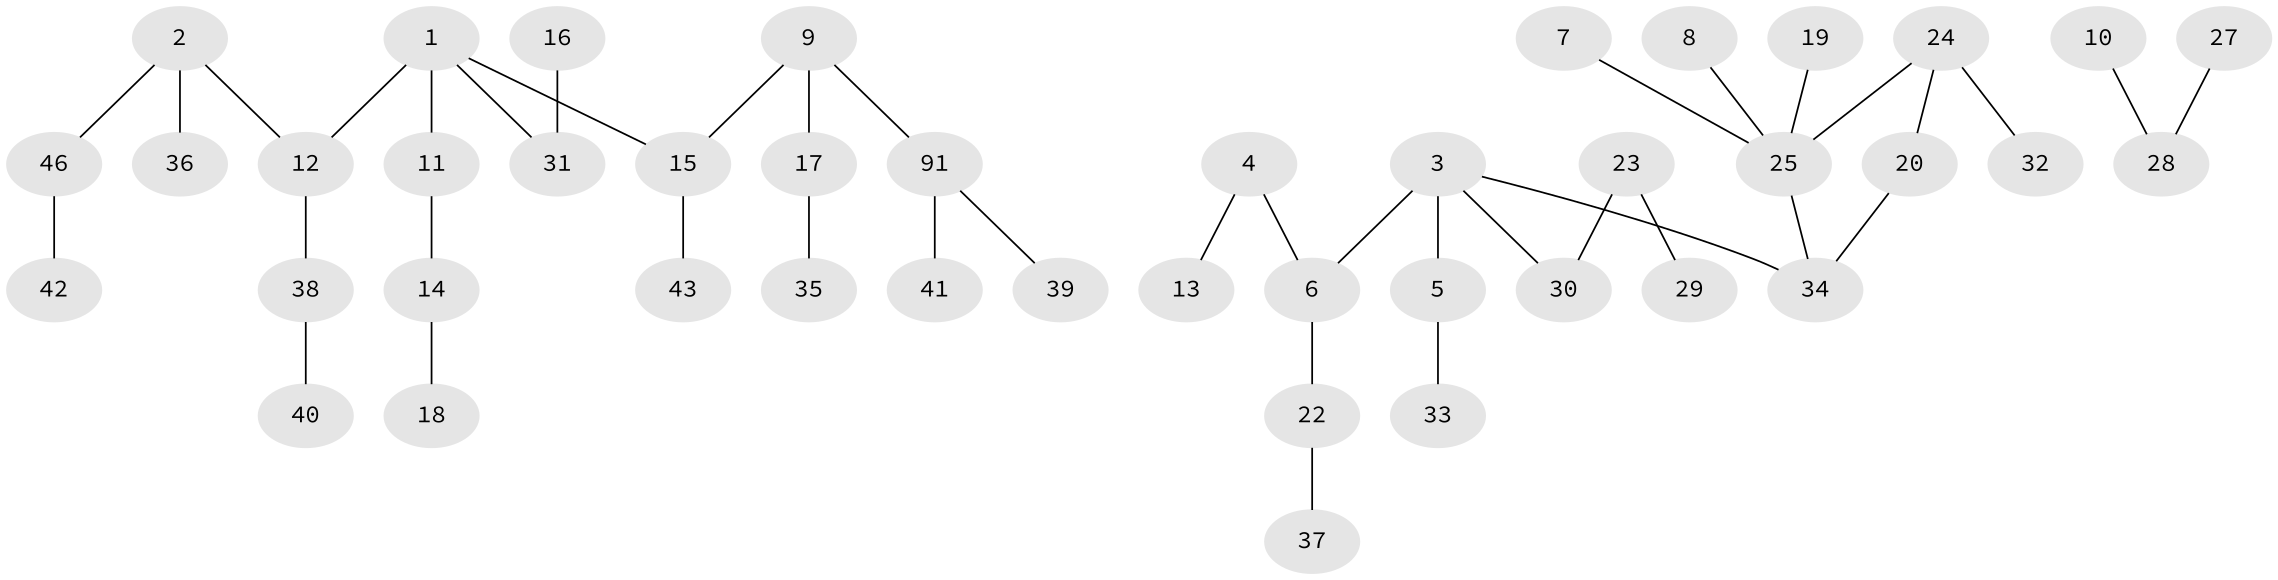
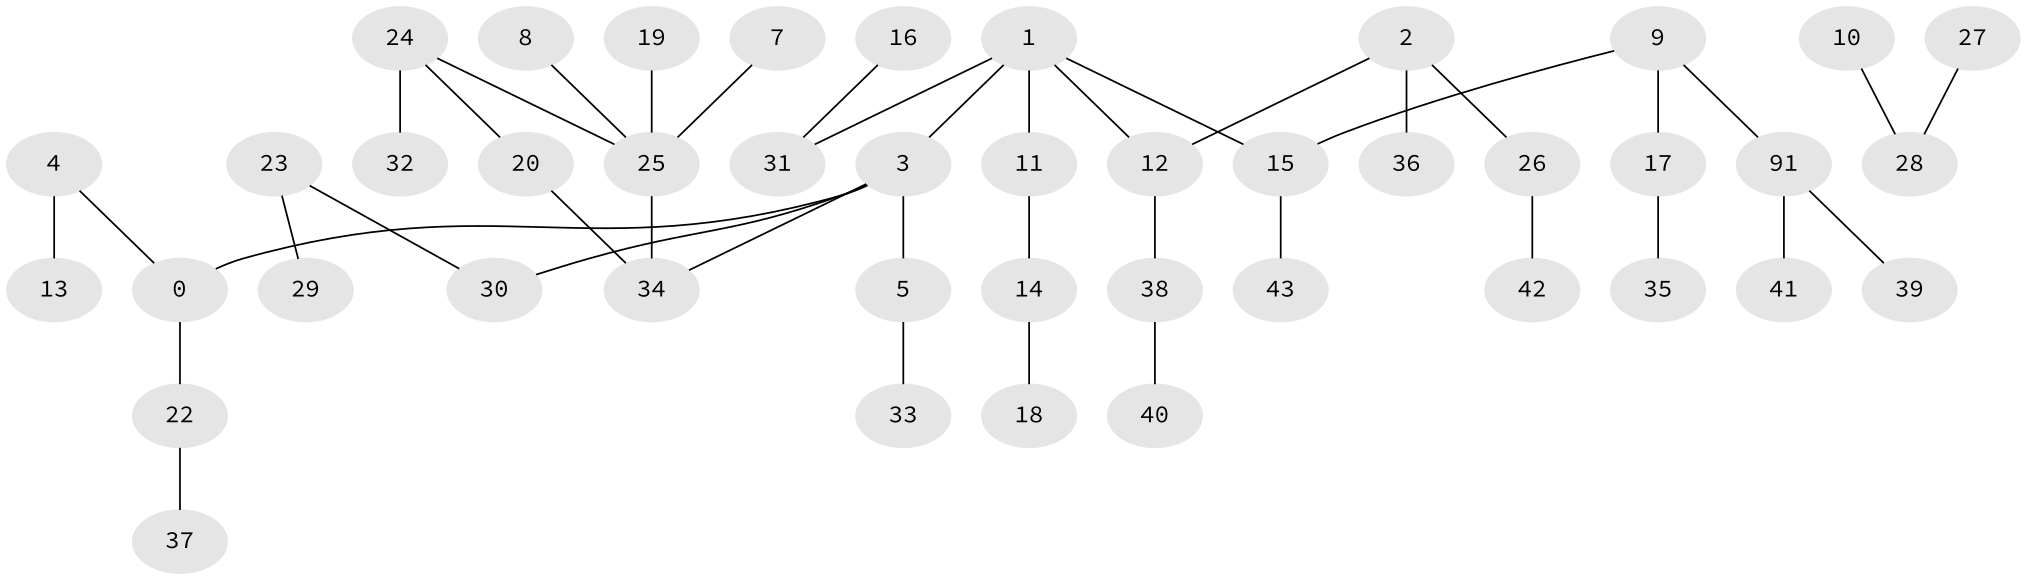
edge "1" -- "3": added
node "46": label "46" -> "26"
node "6": label "6" -> "0"
